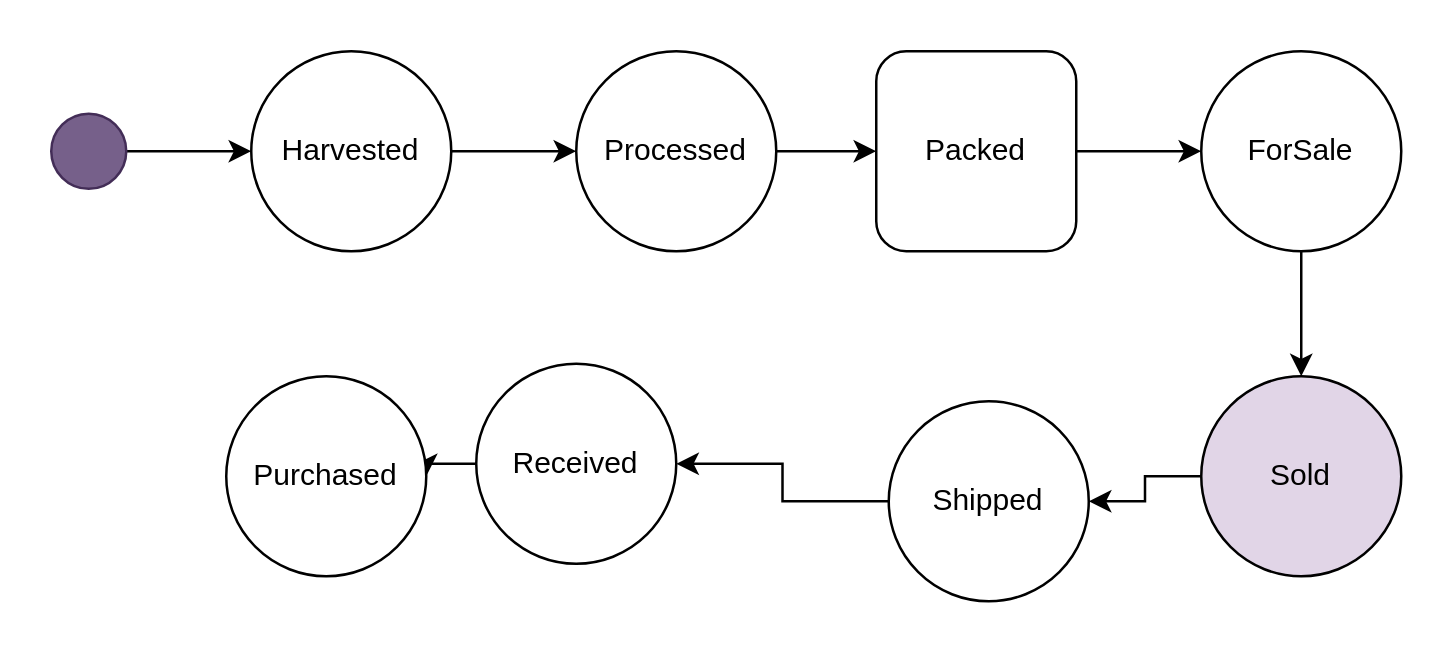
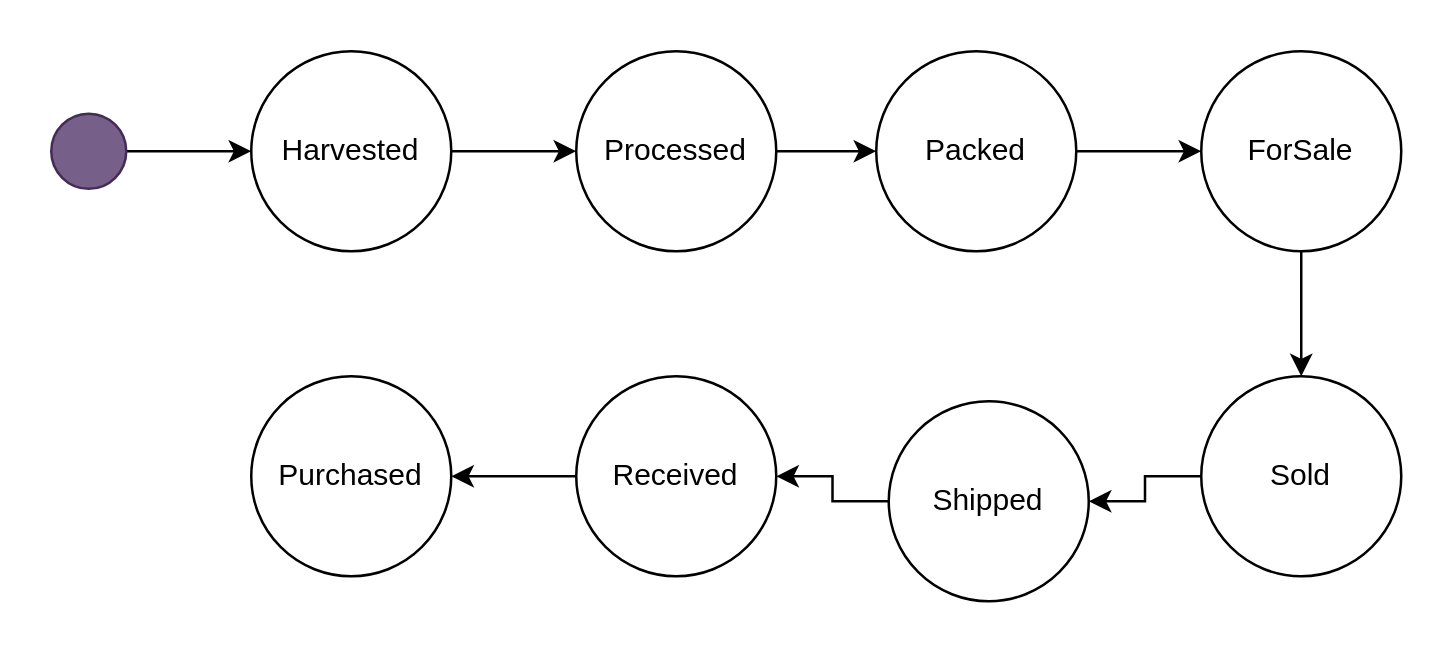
node "Packed": shape rounded rectangle -> ellipse
node "Received": moved (576, 464) -> (676, 476)
node "Purchased": moved (326, 476) -> (351, 476)
node "Sold": fillcolor #e1d5e7 -> #ffffff
